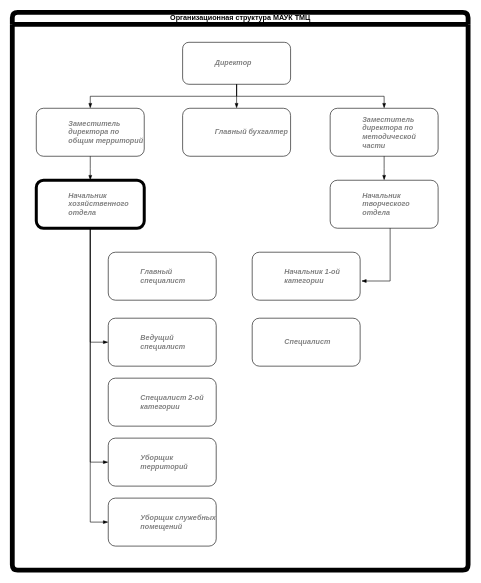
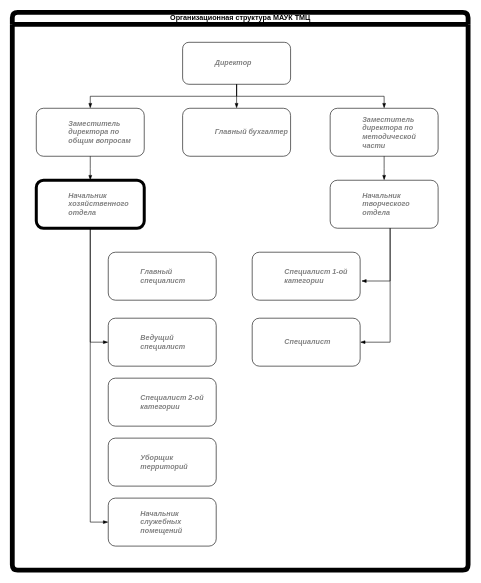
node "Заместитель директора по общим территорий": label "Заместитель директора по общим территорий" -> "Заместитель директора по общим вопросам"
node "Начальник 1-ой категории": label "Начальник 1-ой категории" -> "Специалист 1-ой категории"
edge "Начальник творческого отдела" -> "Специалист": added
edge "Начальник хозяйственного отдела" -> "Уборщик территорий": removed
node "Уборщик служебных помещений": label "Уборщик служебных помещений" -> "Начальник служебных помещений"
